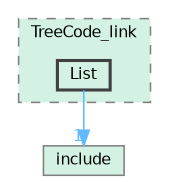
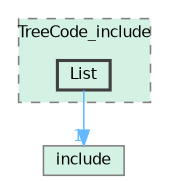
cluster "TreeCode_link": label "TreeCode_link" -> "TreeCode_include"
